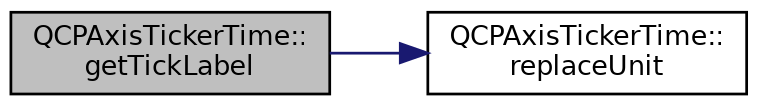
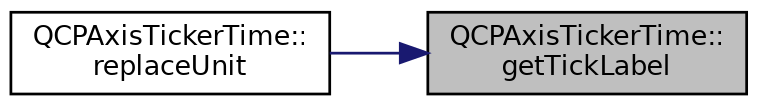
edge "QCPAxisTickerTime:: getTickLabel" -> "QCPAxisTickerTime:: replaceUnit": reversed
